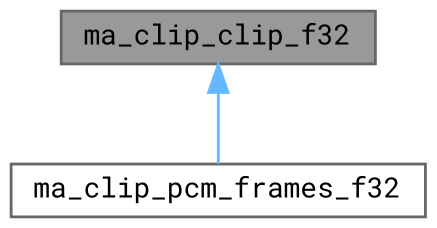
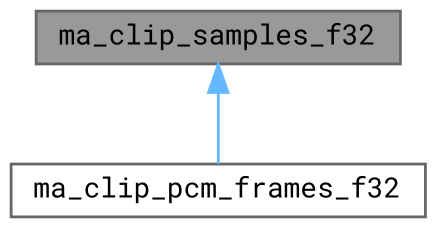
node "ma_clip_clip_f32": label "ma_clip_clip_f32" -> "ma_clip_samples_f32"
